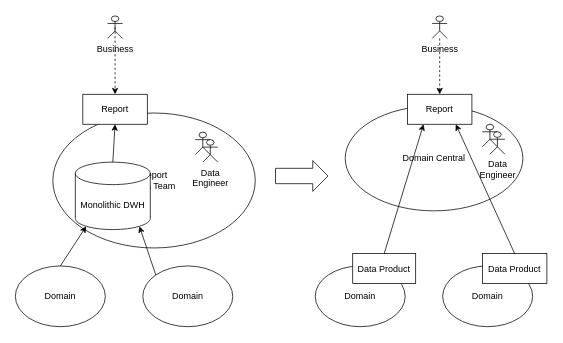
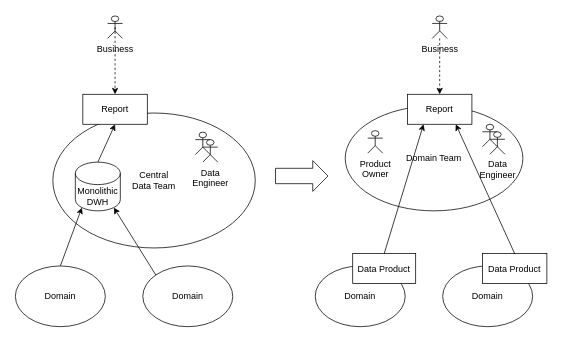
node "Product Owner": added
node "Domain Central": label "Domain Central" -> "Domain Team"
node "Report Data Team": label "Report Data Team" -> "Central Data Team"
node "Monolithic DWH": size 75x68 -> 45x49
